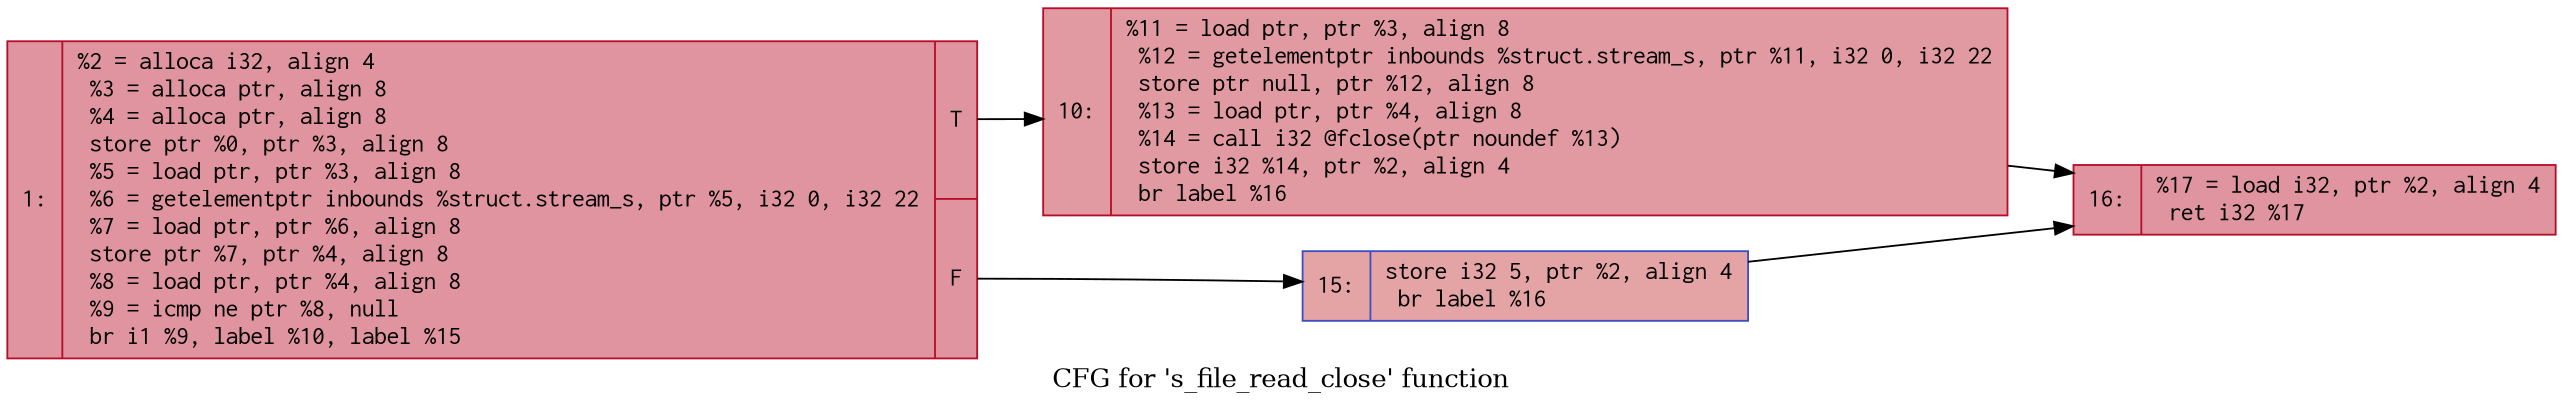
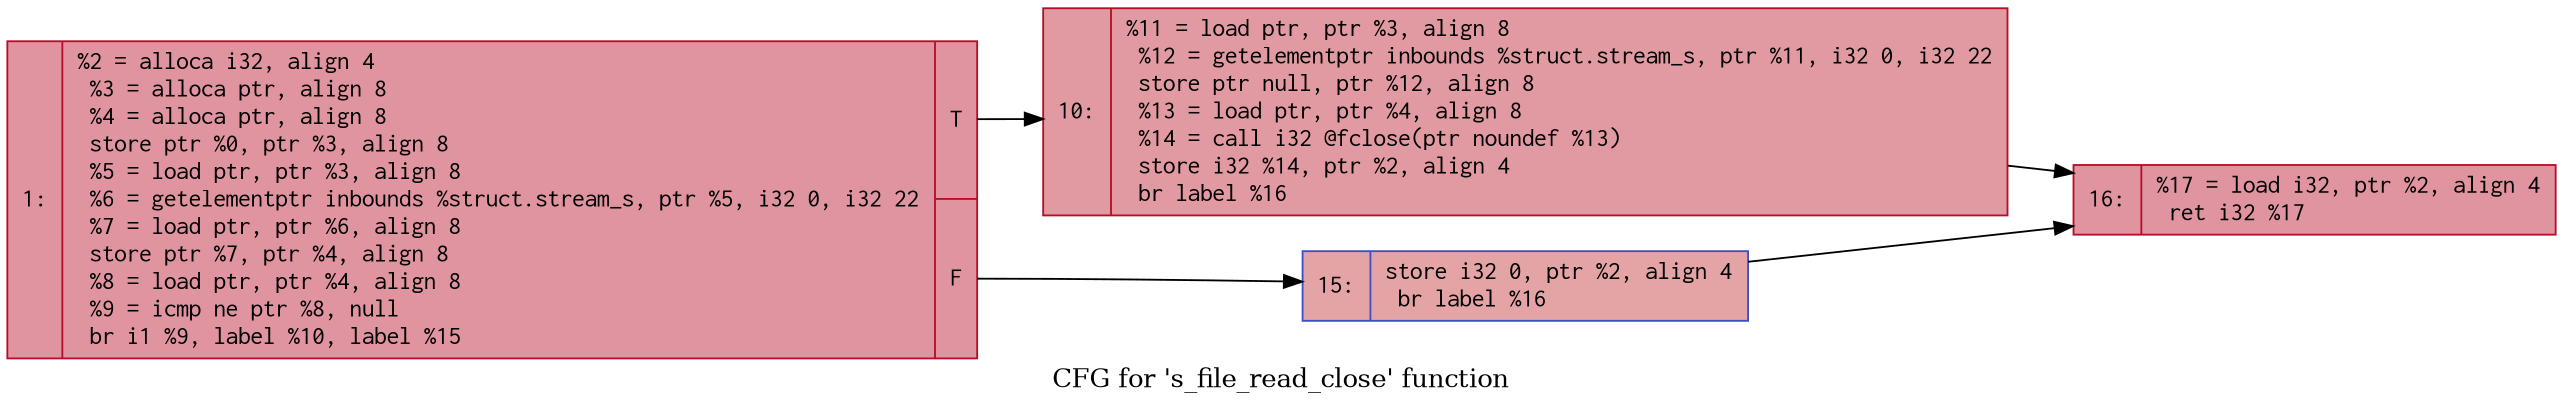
node "15:": text "store i32 5, ptr %2, align 4" -> "store i32 0, ptr %2, align 4"
